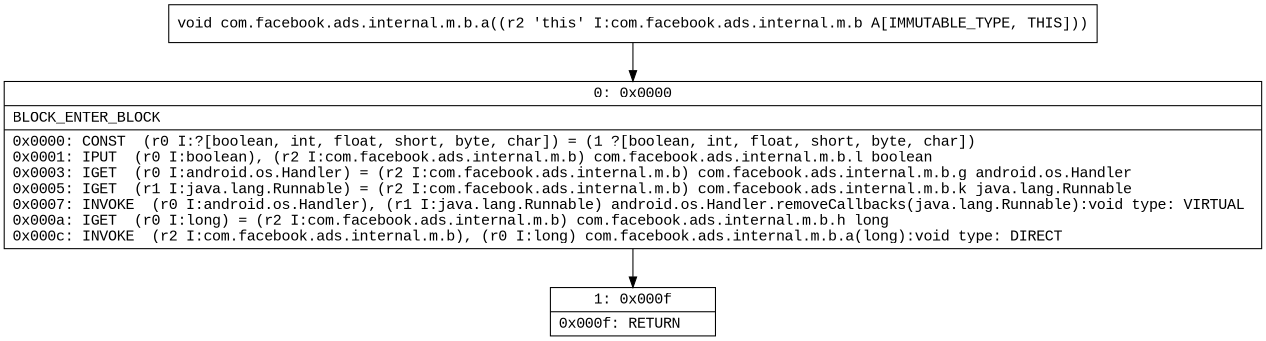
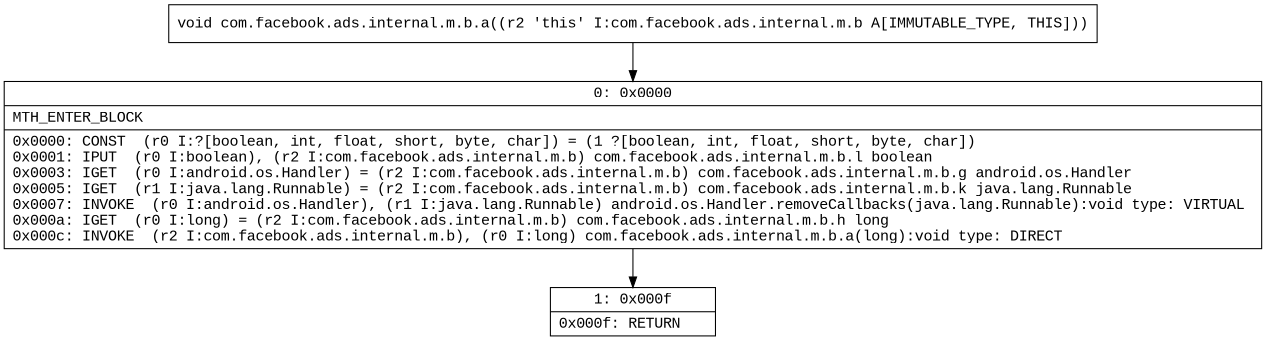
node "0: 0x0000": text "BLOCK_ENTER_BLOCK" -> "MTH_ENTER_BLOCK"
